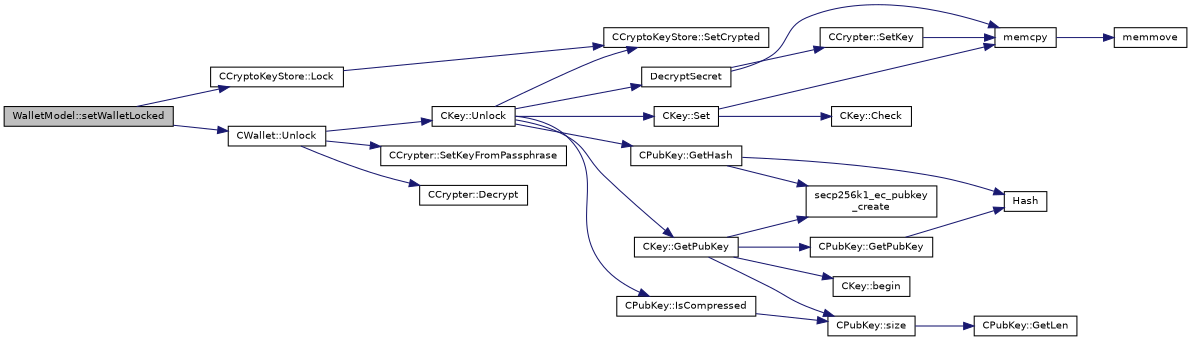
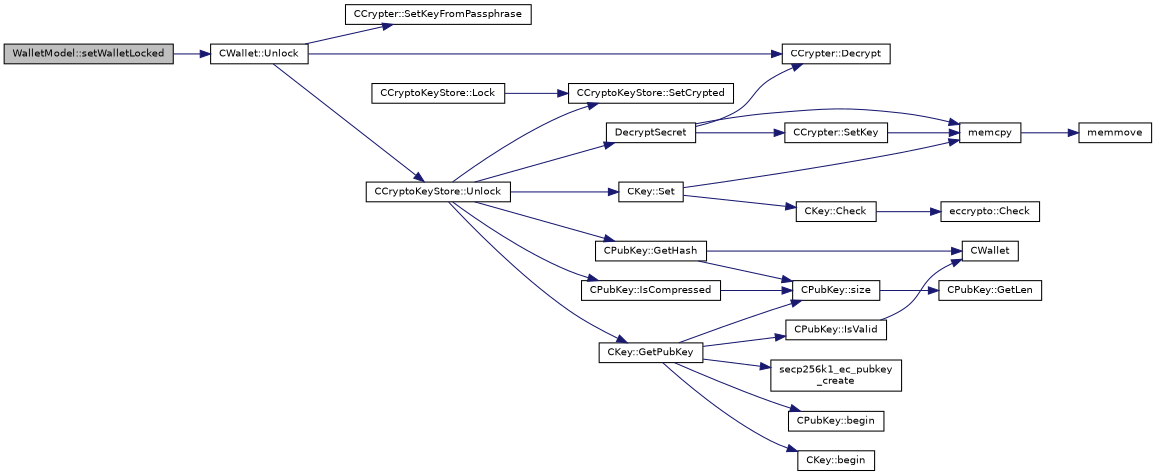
edge "WalletModel::setWalletLocked" -> "CCryptoKeyStore::Lock": removed
edge "DecryptSecret" -> "CCrypter::Decrypt": added
node "CKey::Unlock": label "CKey::Unlock" -> "CCryptoKeyStore::Unlock"
edge "CPubKey::GetHash" -> "secp256k1_ec_pubkey _create": now "CPubKey::GetHash" -> "CPubKey::size"
node "Hash": label "Hash" -> "CWallet"
node "eccrypto::Check": added
node "CPubKey::GetPubKey": label "CPubKey::GetPubKey" -> "CPubKey::IsValid"
node "CPubKey::begin": added
